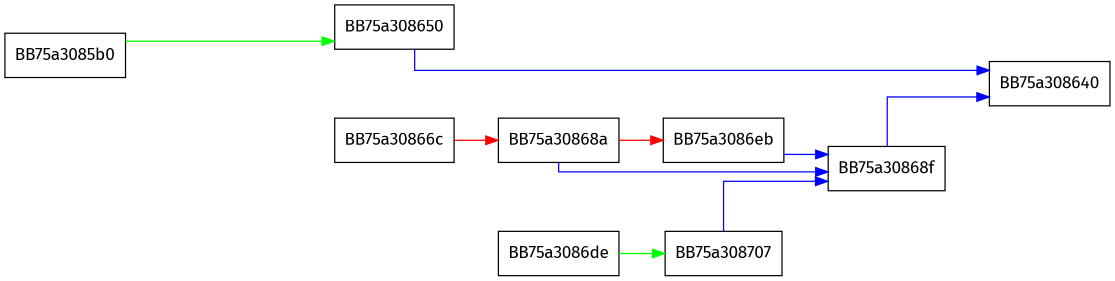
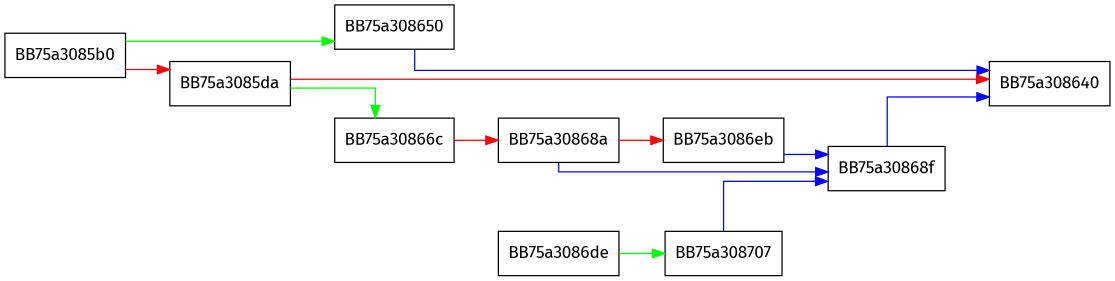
node "BB75a3085da": added
